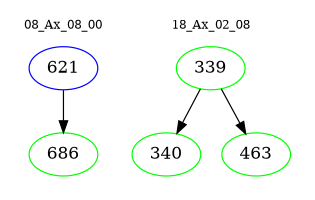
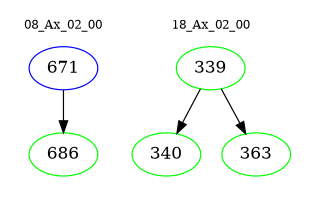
cluster "08_Ax_08_00": label "08_Ax_08_00" -> "08_Ax_02_00"
cluster "18_Ax_02_08": label "18_Ax_02_08" -> "18_Ax_02_00"
node "621": label "621" -> "671"
node "463": label "463" -> "363"
